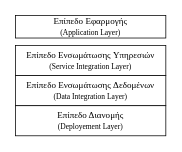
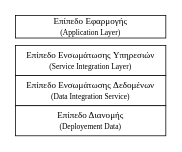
node "Επίπεδο Ενσωμάτωσης Δεδομένων (Data Integration Layer)": label "Επίπεδο Ενσωμάτωσης Δεδομένων (Data Integration Layer)" -> "Επίπεδο Ενσωμάτωσης Δεδομένων (Data Integration Service)"
node "Επίπεδο Διανομής (Deployement Layer)": label "Επίπεδο Διανομής (Deployement Layer)" -> "Επίπεδο Διανομής (Deployement Data)"
